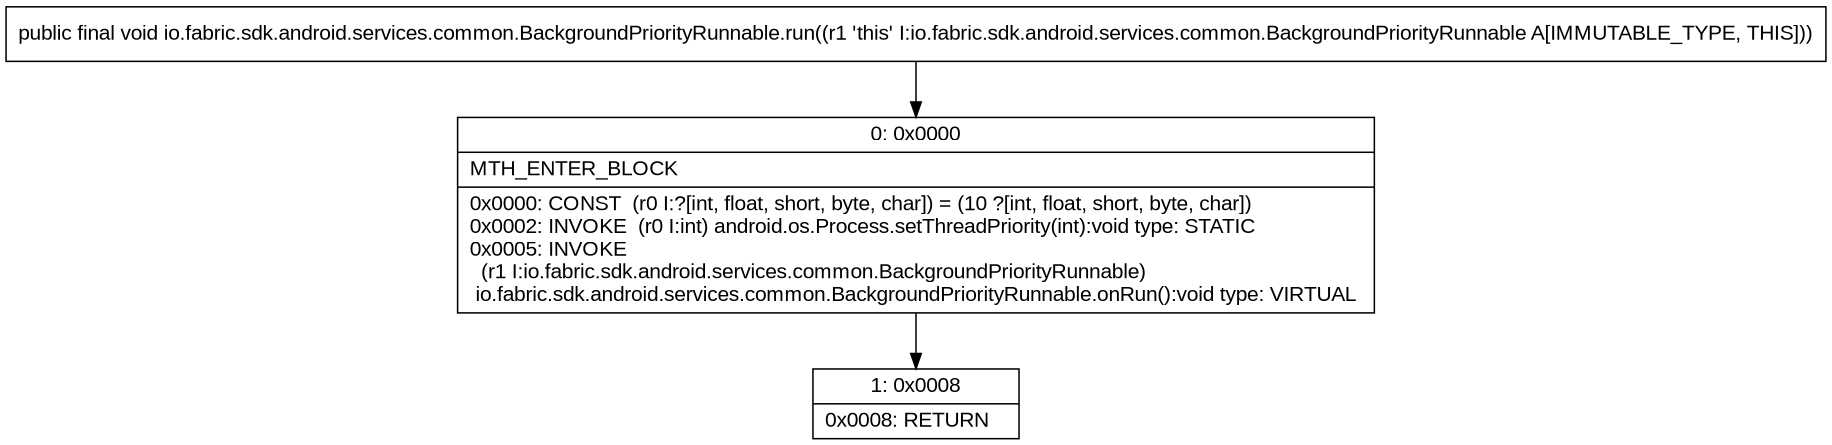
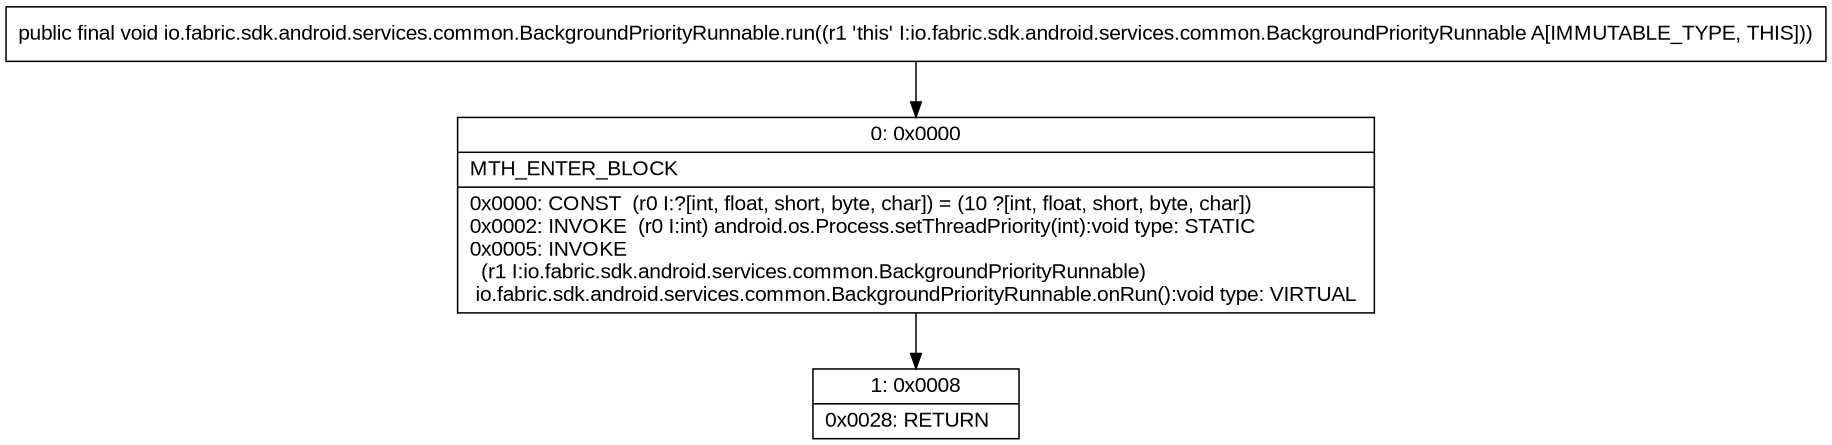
node "1: 0x0008": text "0x0008: RETURN" -> "0x0028: RETURN"
